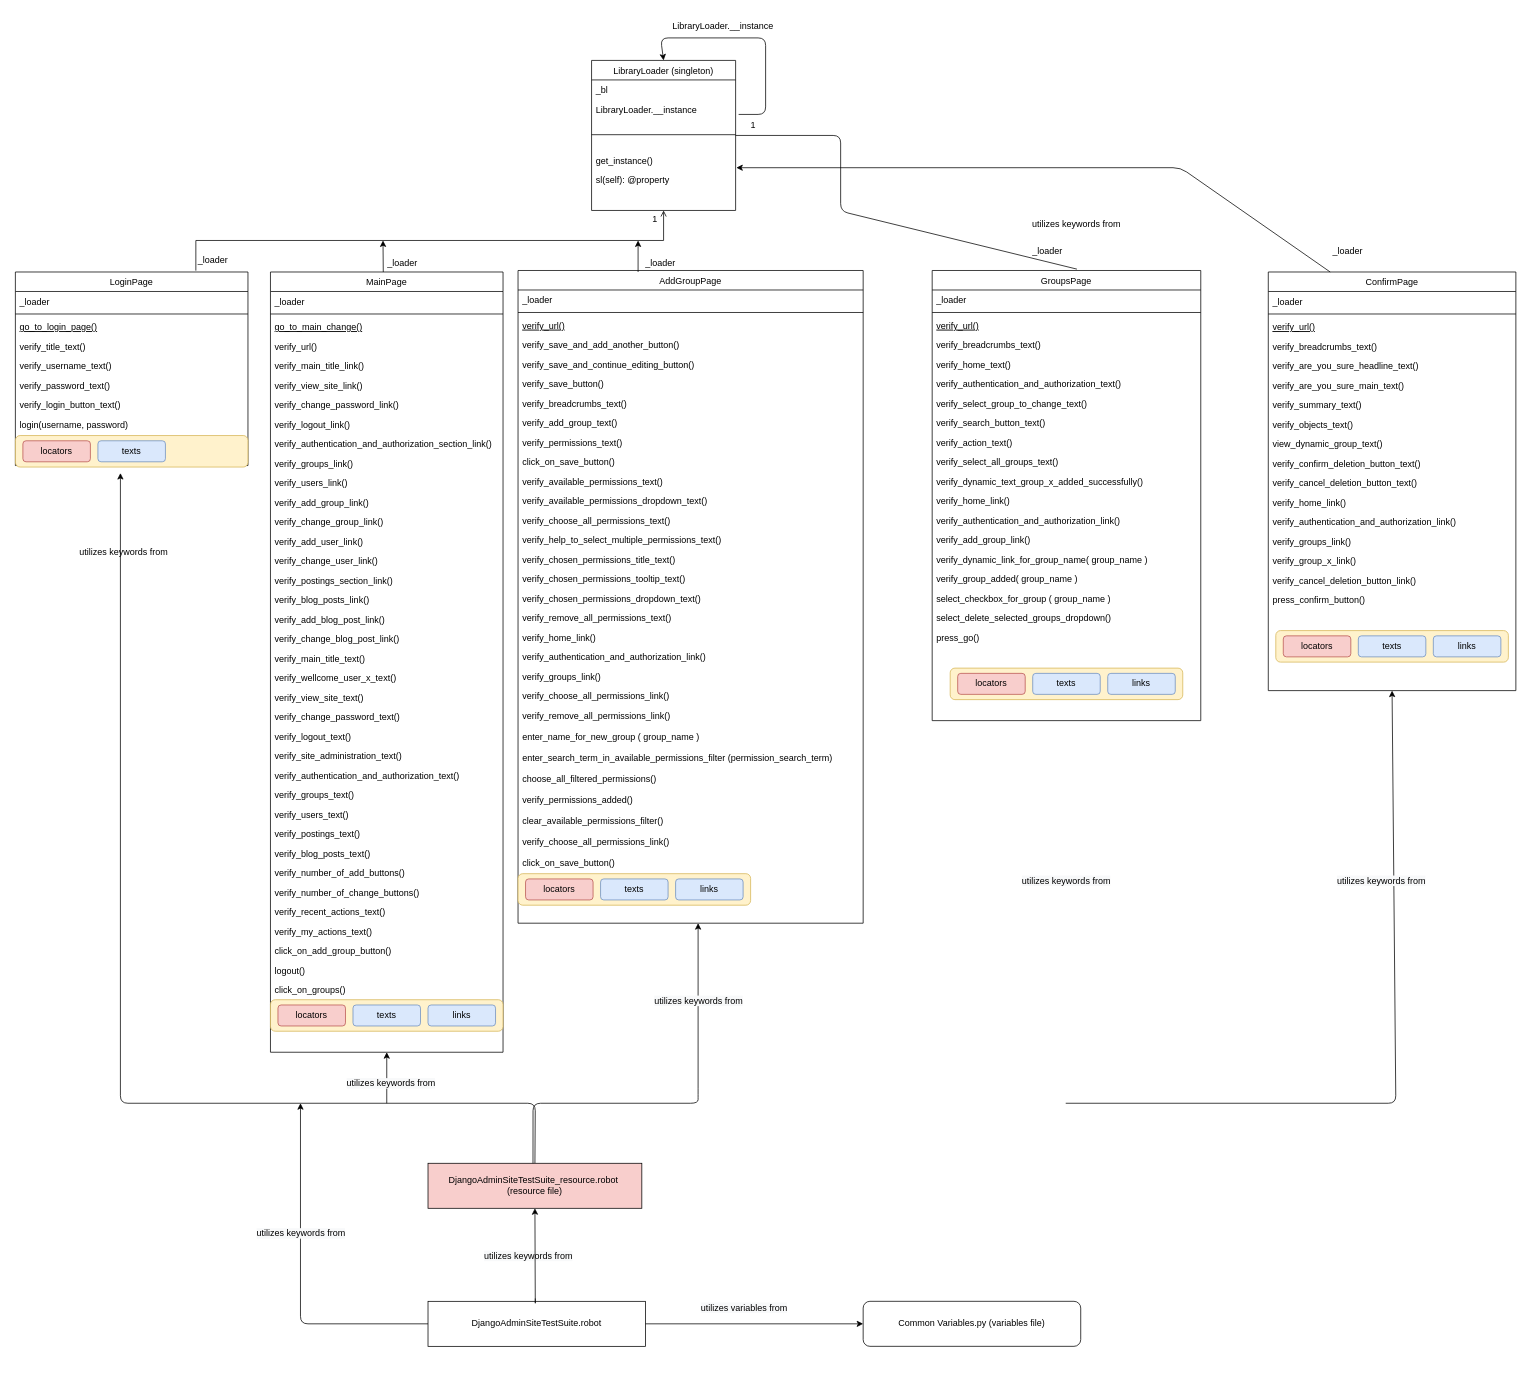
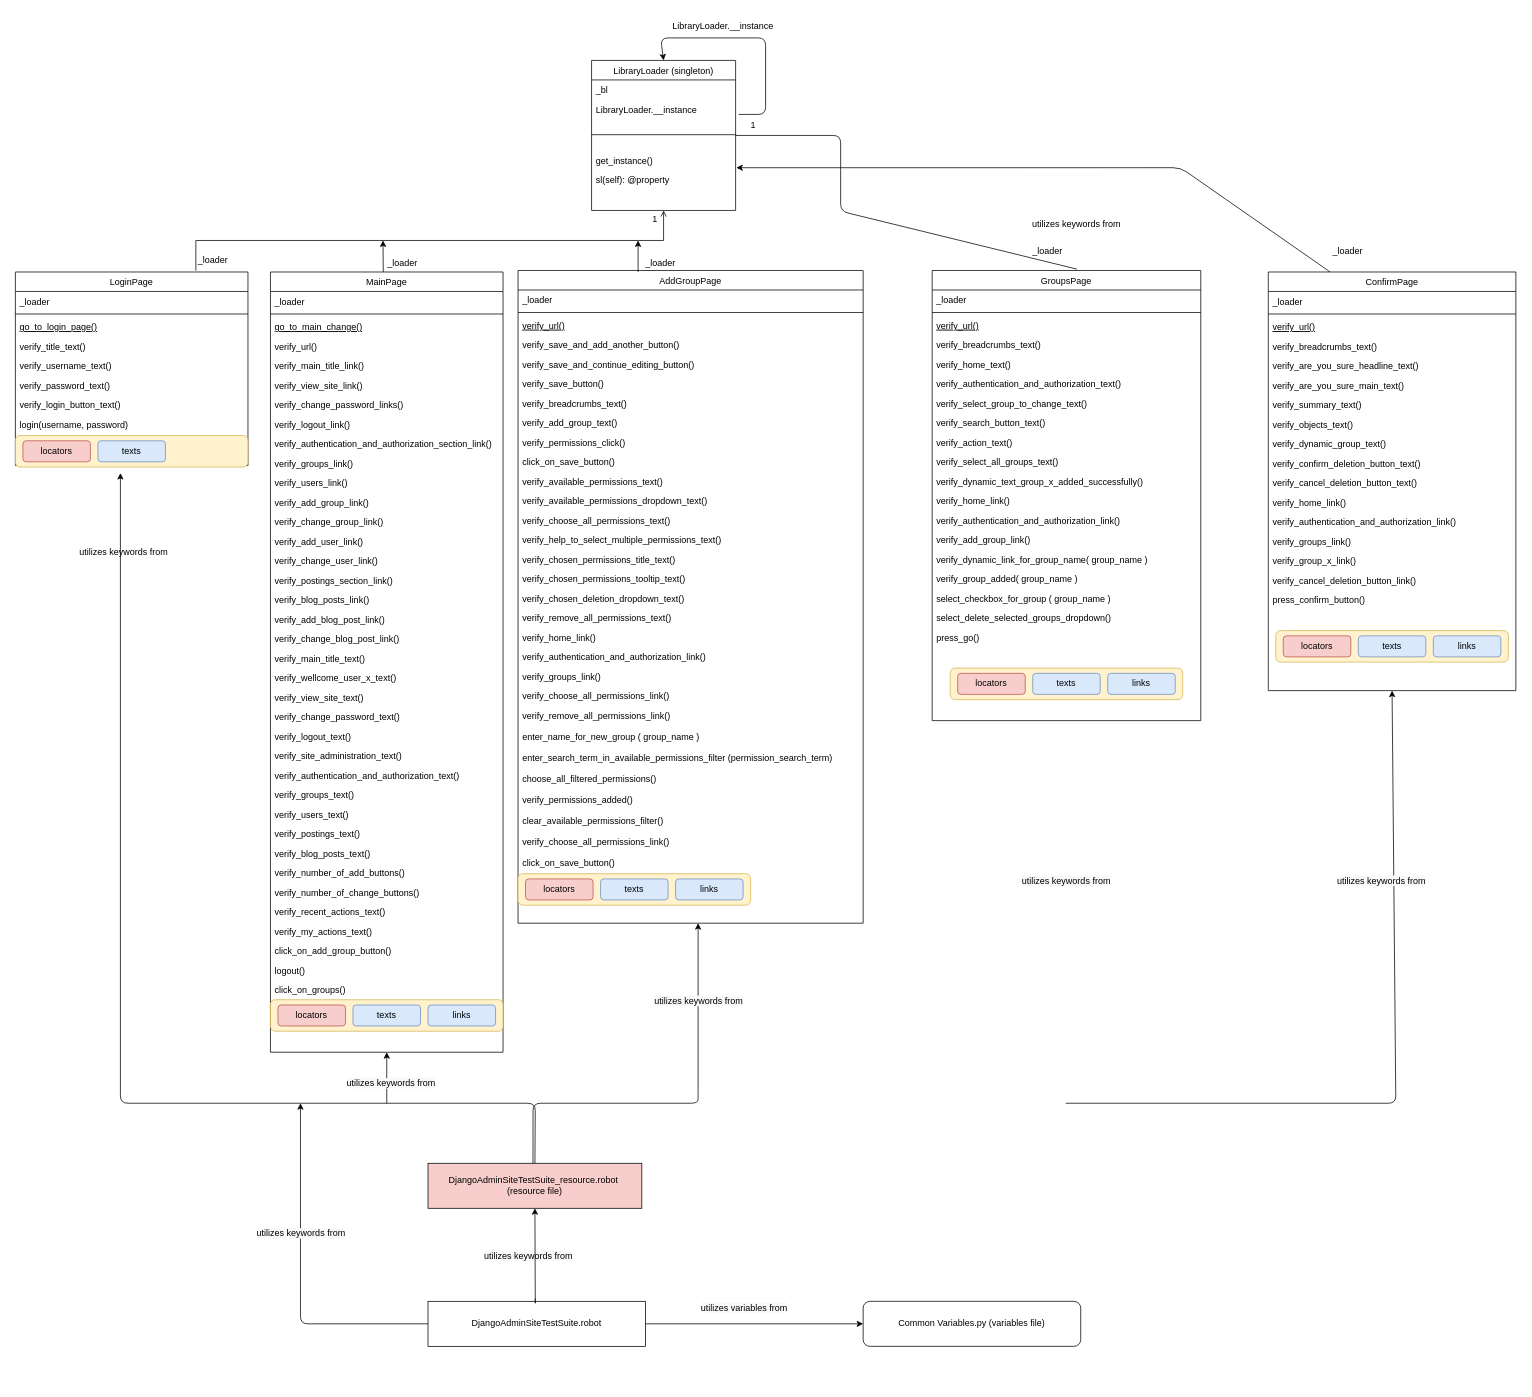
node "verify_change_password_link()": label "verify_change_password_link()" -> "verify_change_password_links()"
node "verify_permissions_text()": label "verify_permissions_text()" -> "verify_permissions_click()"
node "view_dynamic_group_text()": label "view_dynamic_group_text()" -> "verify_dynamic_group_text()"
node "verify_chosen_permissions_dropdown_text()": label "verify_chosen_permissions_dropdown_text()" -> "verify_chosen_deletion_dropdown_text()"
